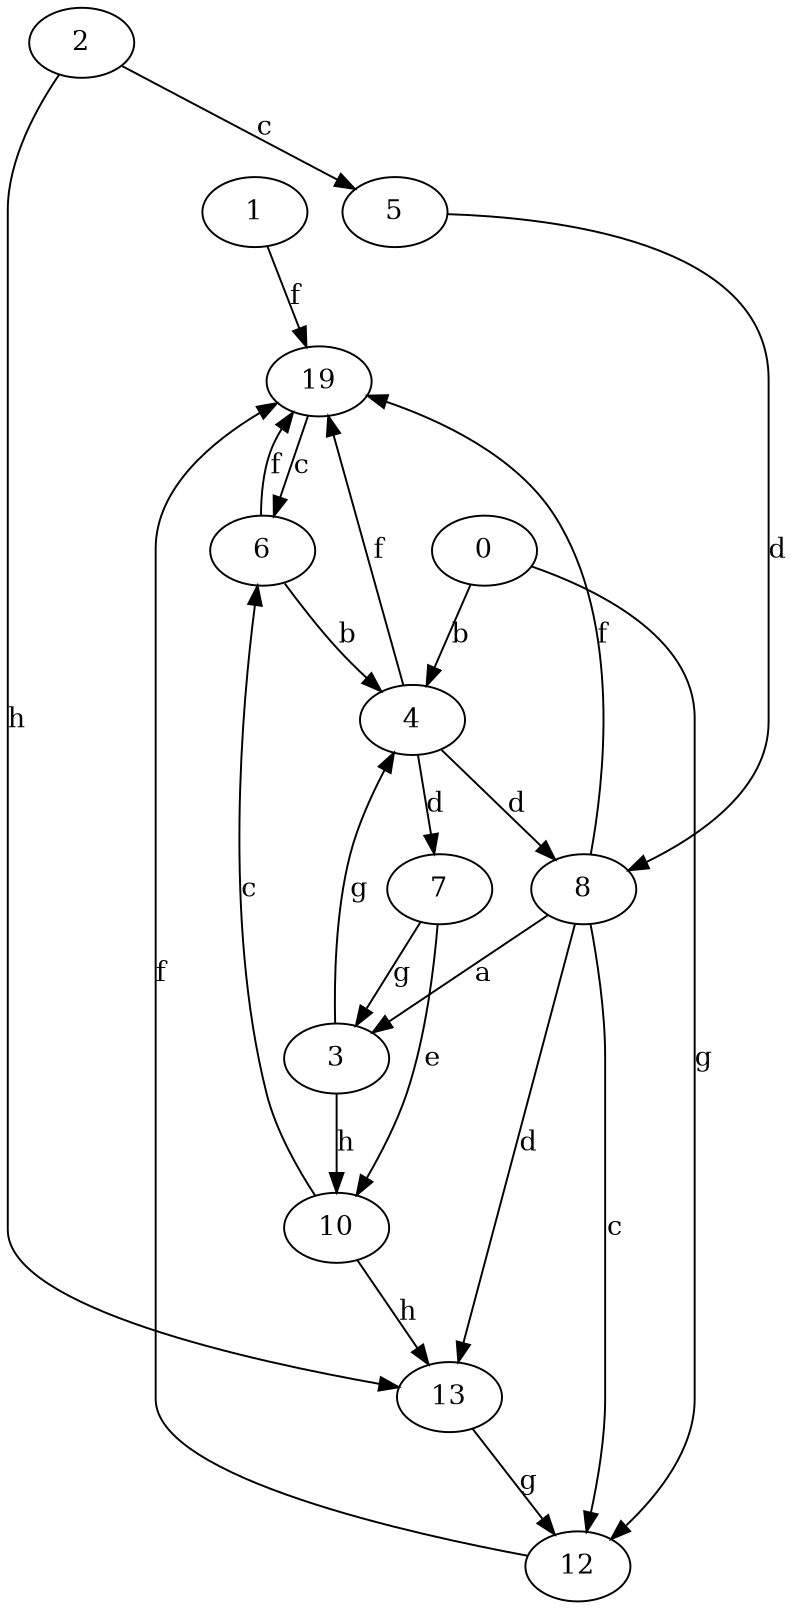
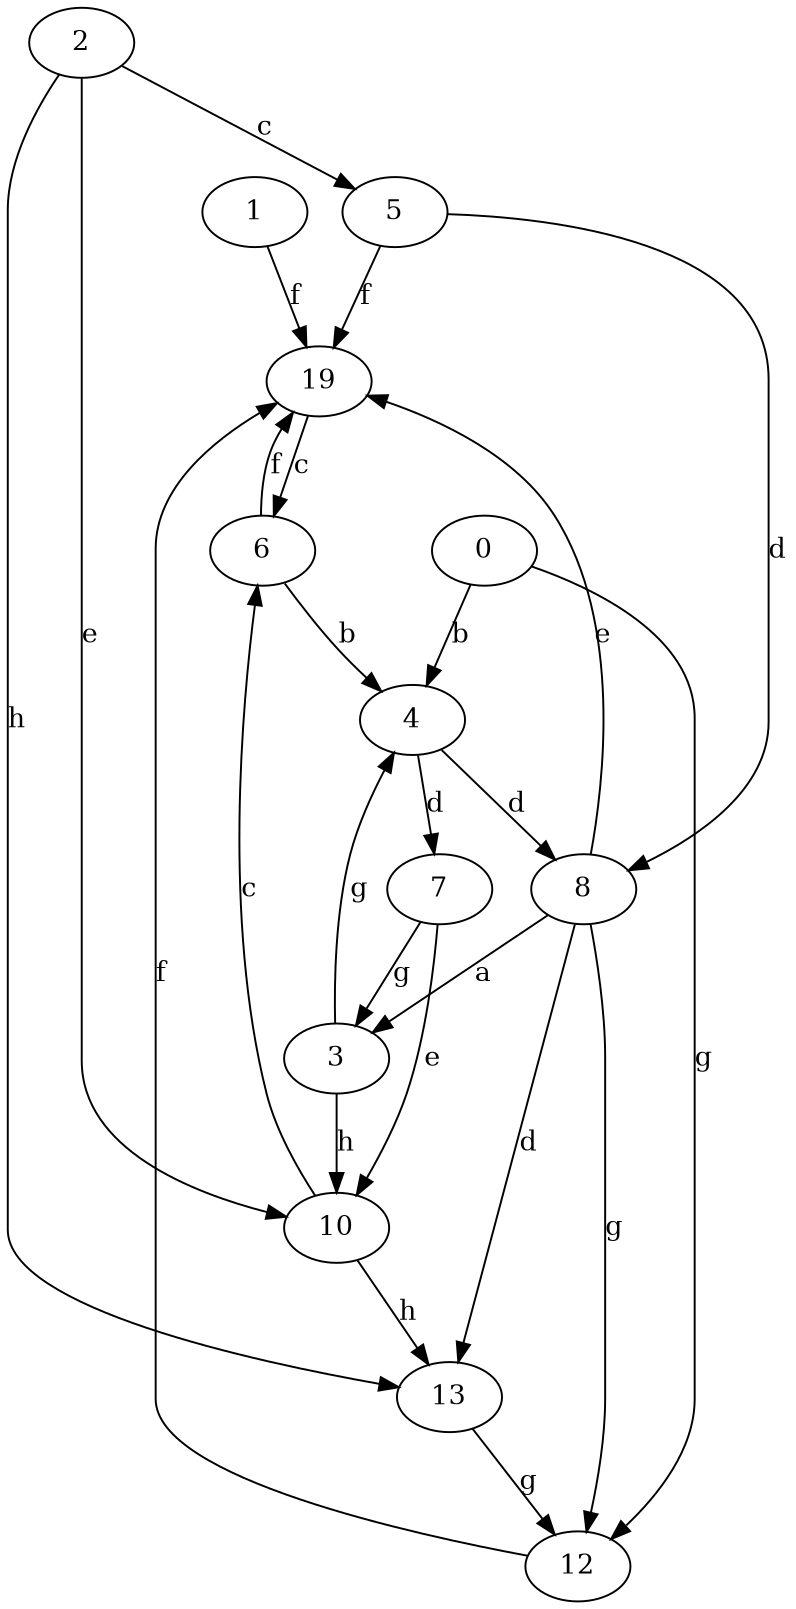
edge "4" -> "19": now "5" -> "19"
edge "8" -> "19": label "f" -> "e"
edge "2" -> "10": added, label "e"
edge "8" -> "12": label "c" -> "g"
